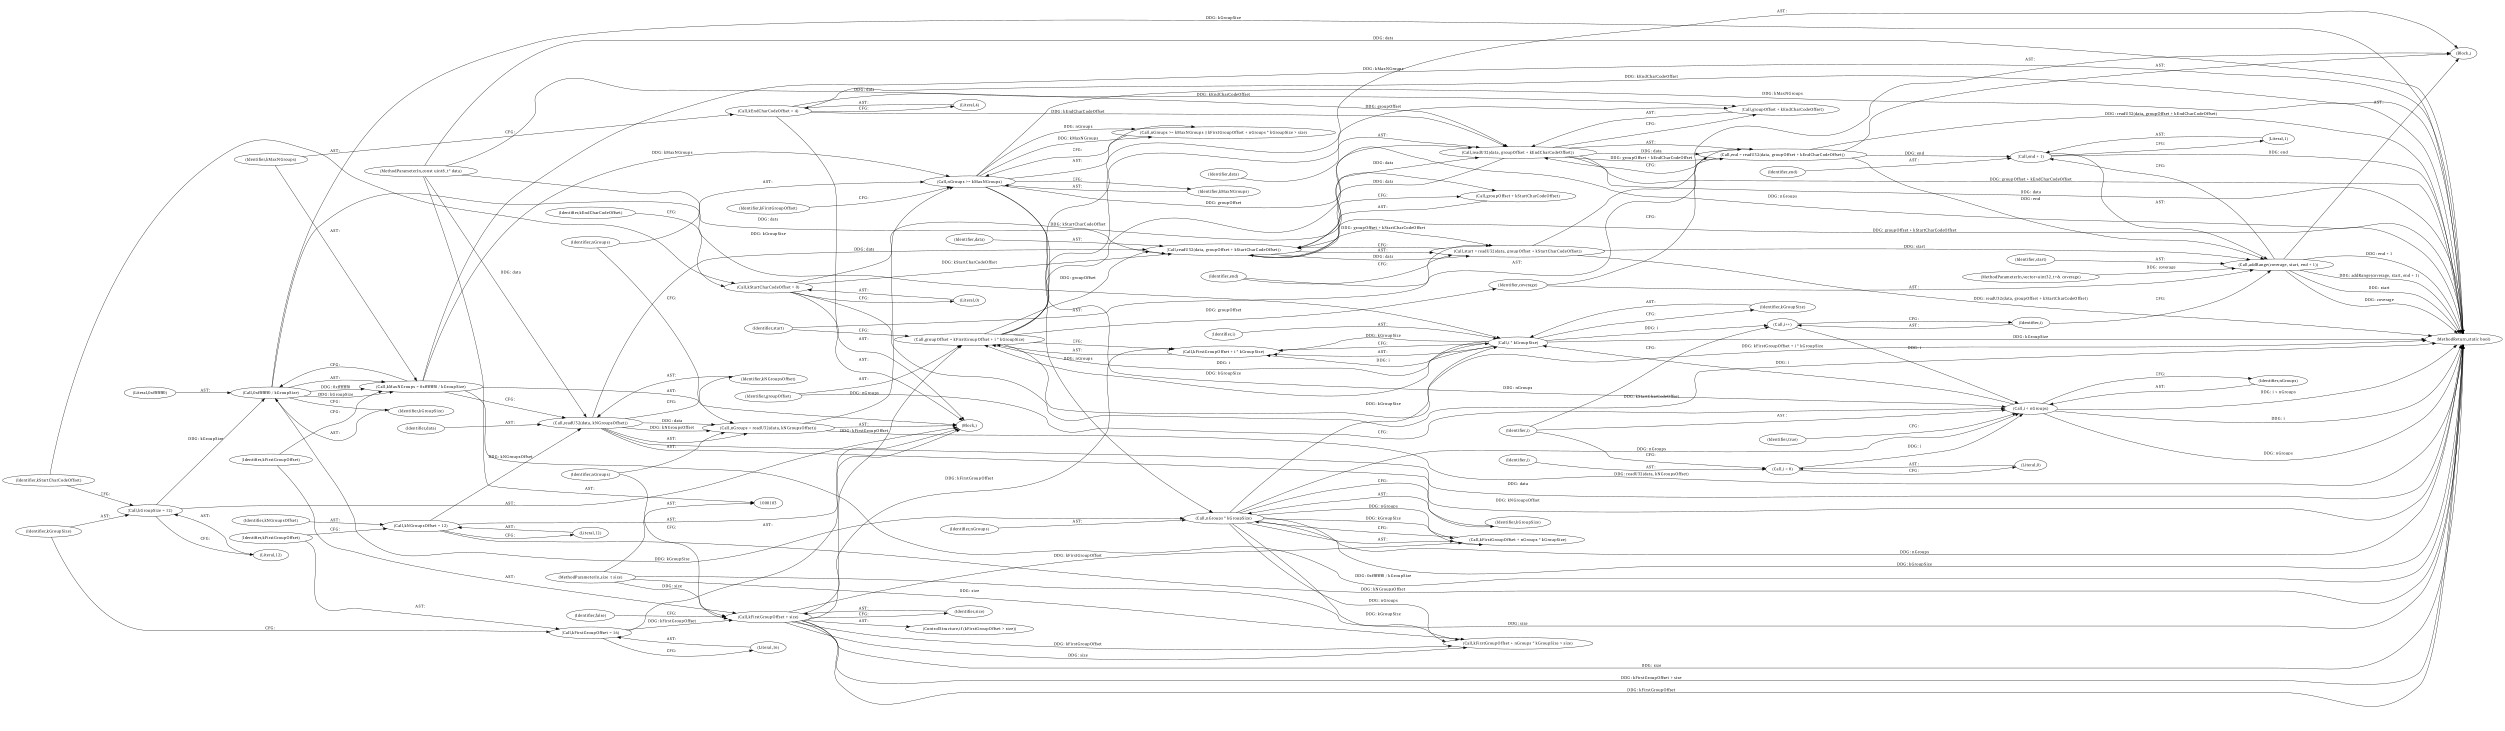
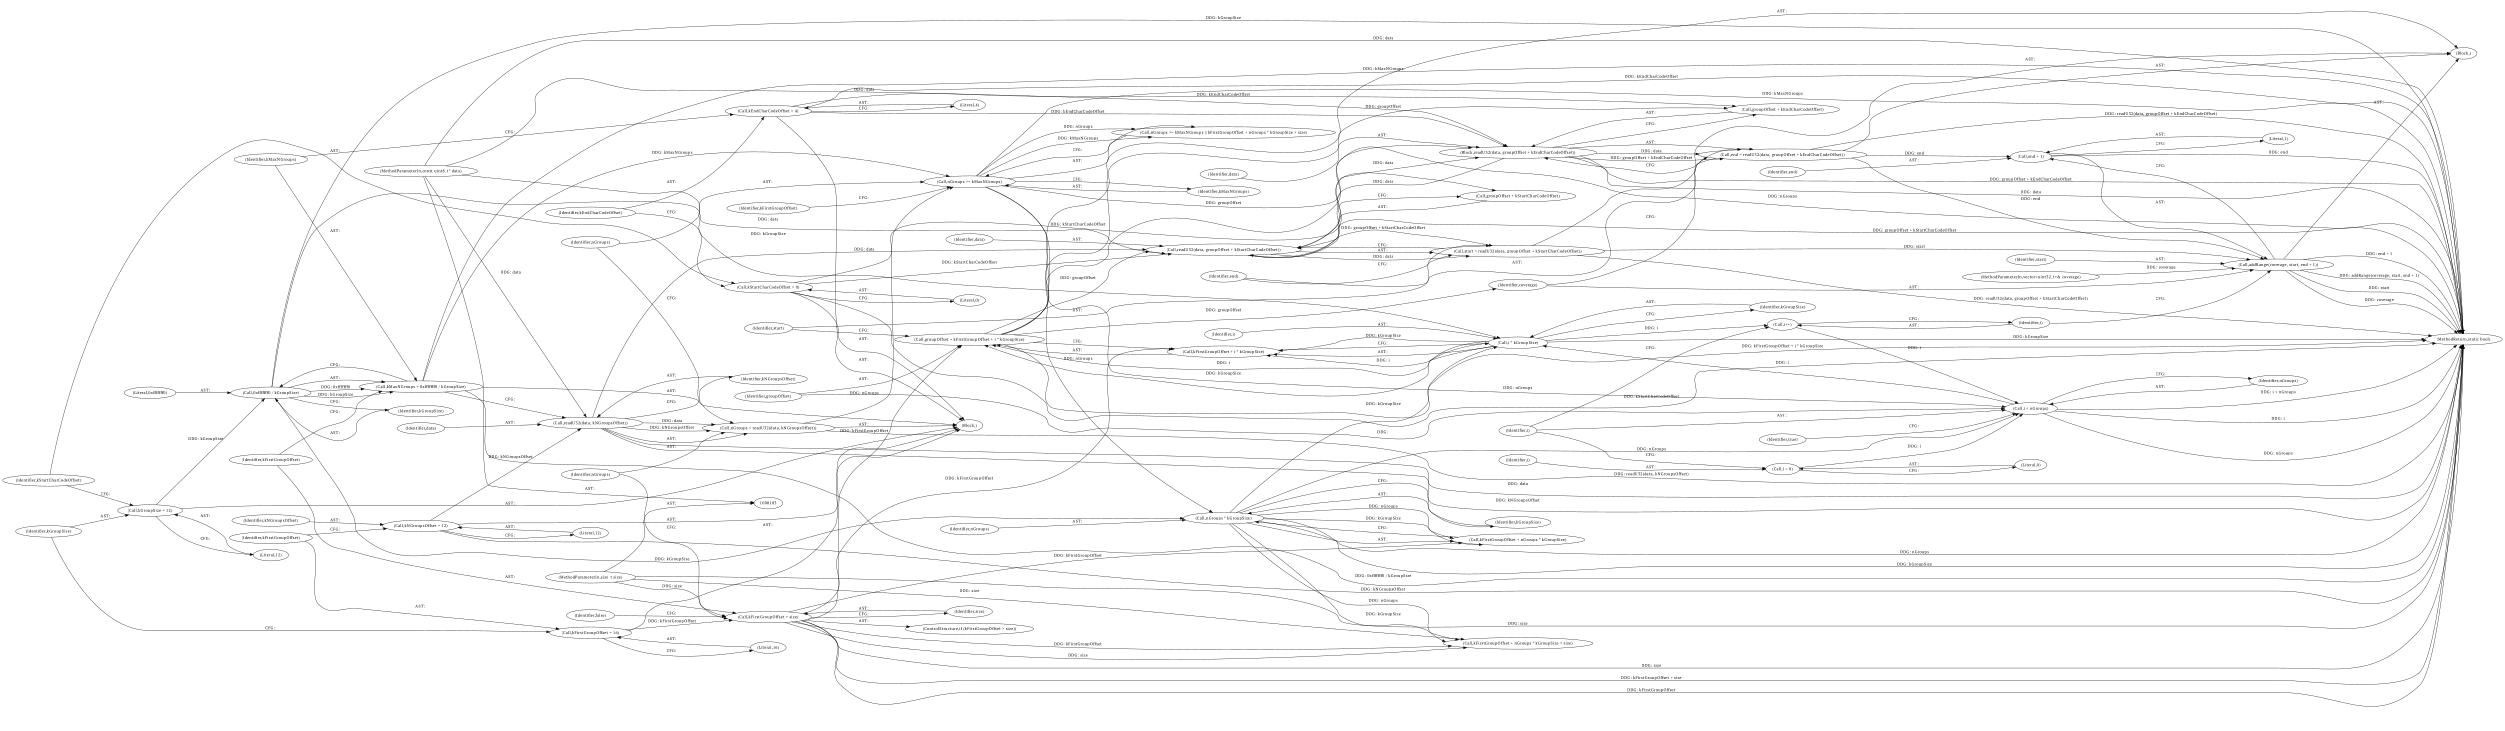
node "(Call,readU32(data, groupOffset + kEndCharCodeOffset))": label "(Call,readU32(data, groupOffset + kEndCharCodeOffset))" -> "(Block,readU32(data, groupOffset + kEndCharCodeOffset))"
edge "(Identifier,kEndCharCodeOffset)" -> "(Call,kEndCharCodeOffset = 4)": added, label "AST:"
edge "(Identifier,groupOffset)" -> "(Call,i < nGroups)": label "CFG: " -> "DDG: "
